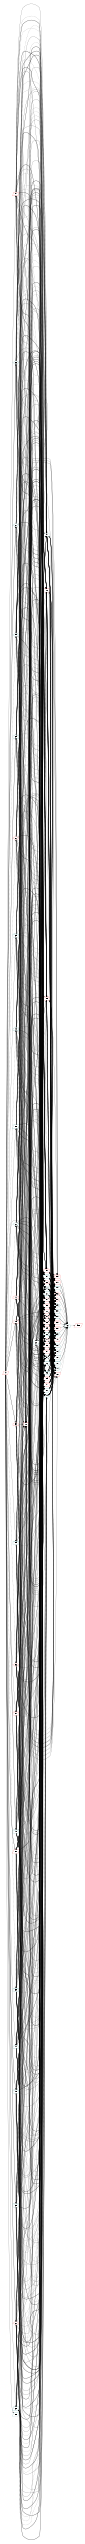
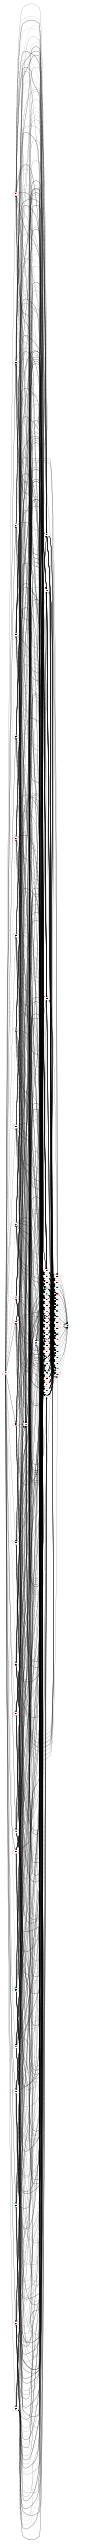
node "981": removed
node "53": removed
